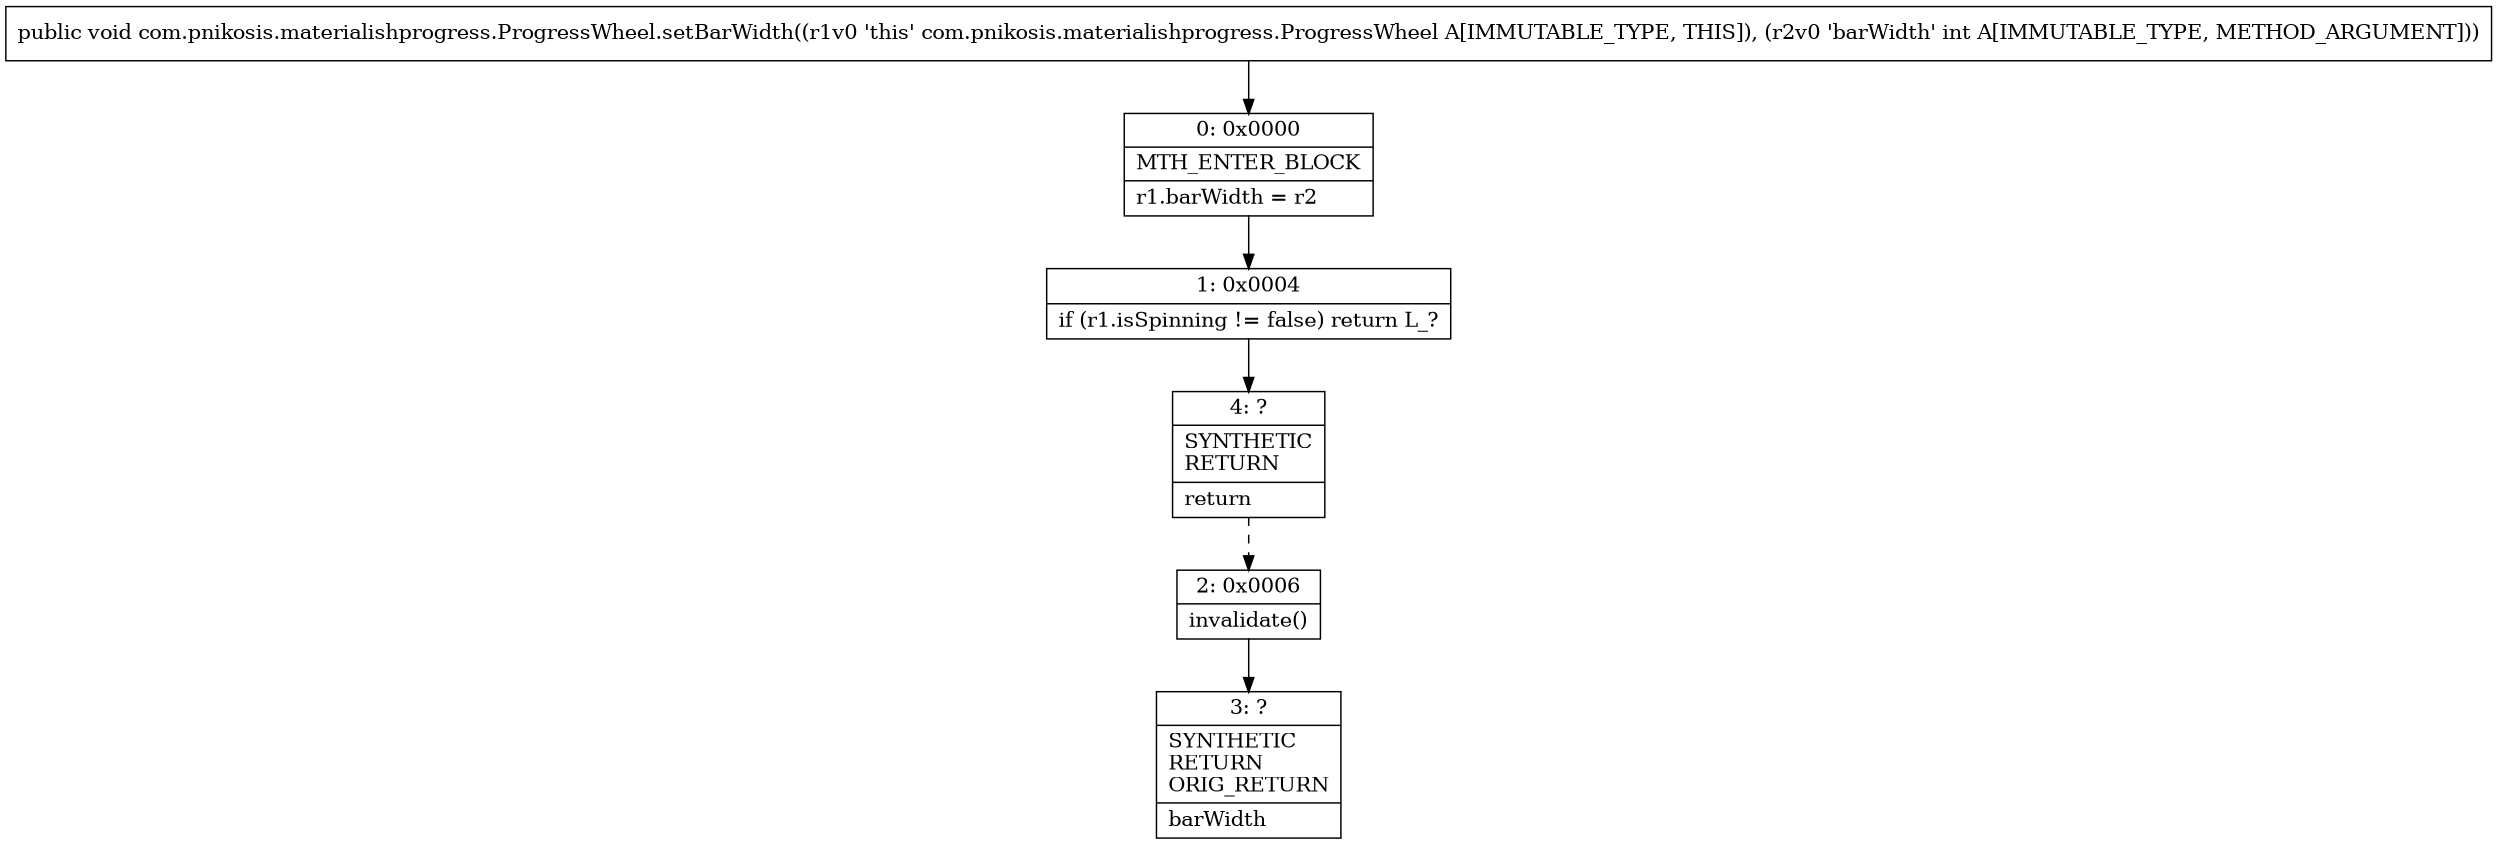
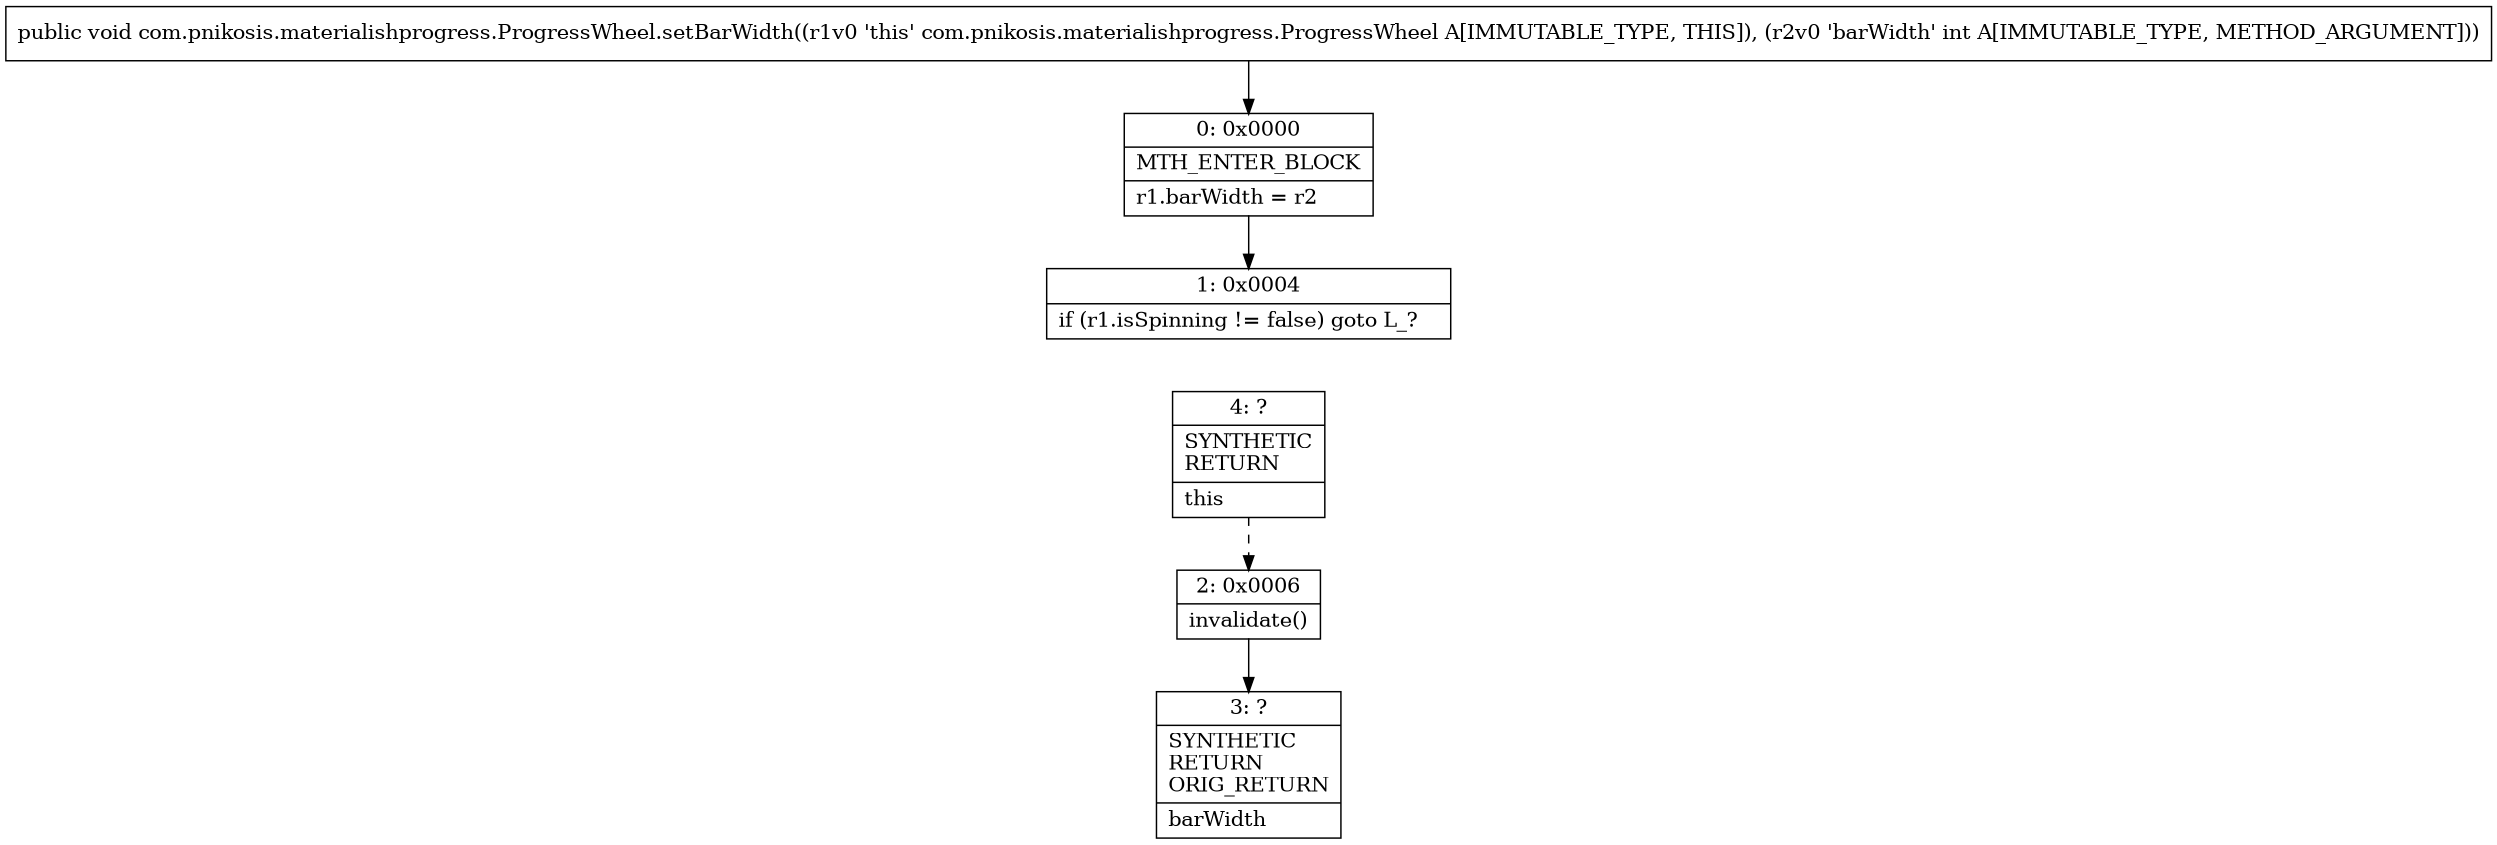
node "1: 0x0004": text "if (r1.isSpinning != false) return L_?" -> "if (r1.isSpinning != false) goto L_?"
edge "1: 0x0004" -> "4: ?": removed
node "4: ?": text "return" -> "this"
